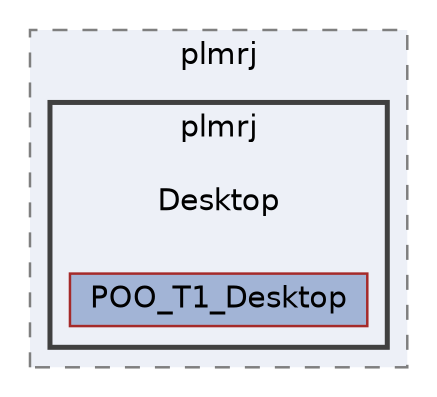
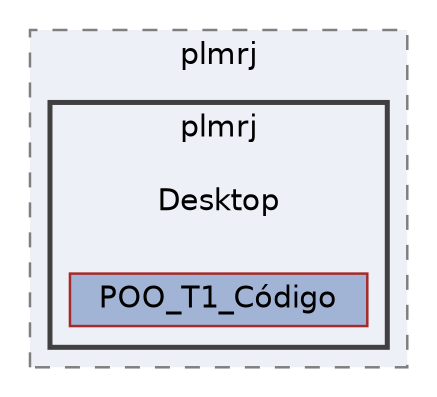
node "POO_T1_Desktop": label "POO_T1_Desktop" -> "POO_T1_Código"
